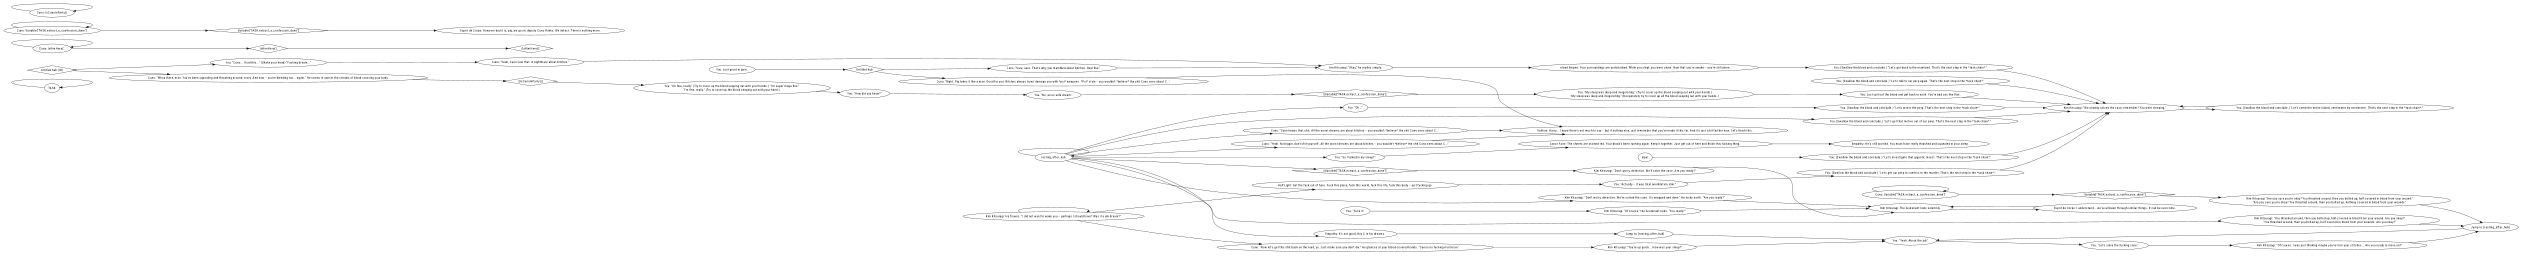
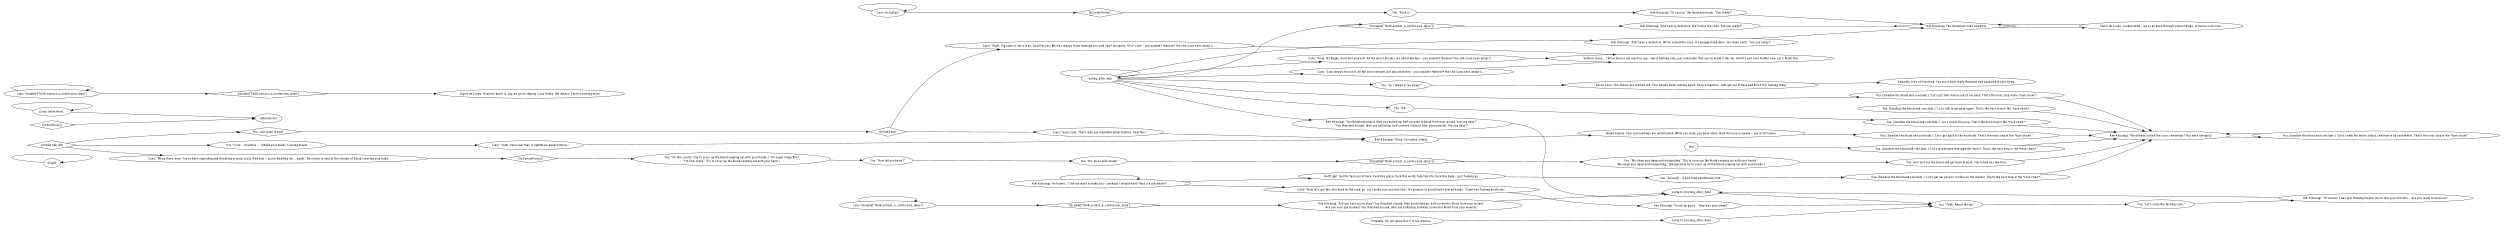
node "Cuno: IsCunoInParty()": label "Cuno: IsCunoInParty()" -> "Cuno: Actually()"
node "IsCunoInParty()": added
node "IsKimHere()": shape diamond -> ellipse
edge "IsKimHere()" -> "!(IsKimHere())": reversed
node "You: Just grunt in pain.": shape ellipse -> diamond
node "TASK": label "TASK" -> "START"
edge "Untitled hub (02)" -> "You: Just grunt in pain.": added
node "input": label "input" -> "and"
edge "resting_after_hub" -> "Empathy: It's not good, this C in his dreams.": removed
node "Kim Kitsuragi: The lieutenant nods solemnly.": shape ellipse -> diamond
